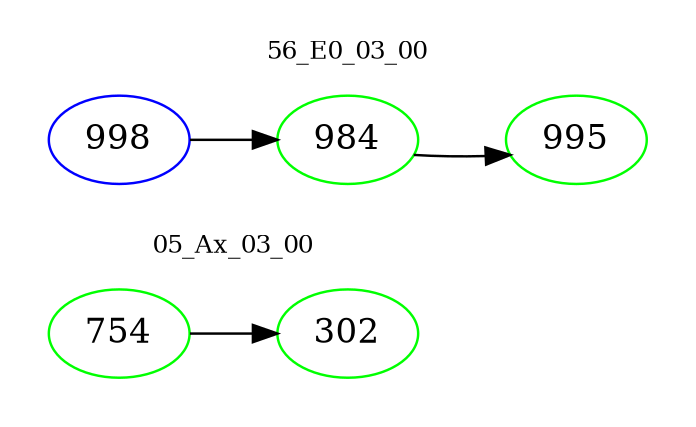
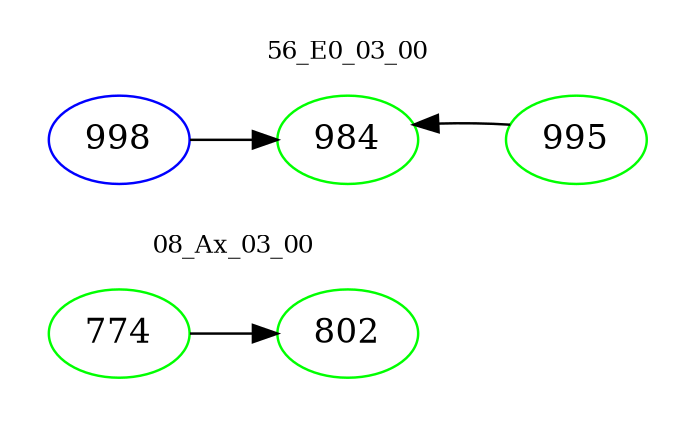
edge "984" -> "995": reversed
cluster "05_Ax_03_00": label "05_Ax_03_00" -> "08_Ax_03_00"
node "754": label "754" -> "774"
node "302": label "302" -> "802"
